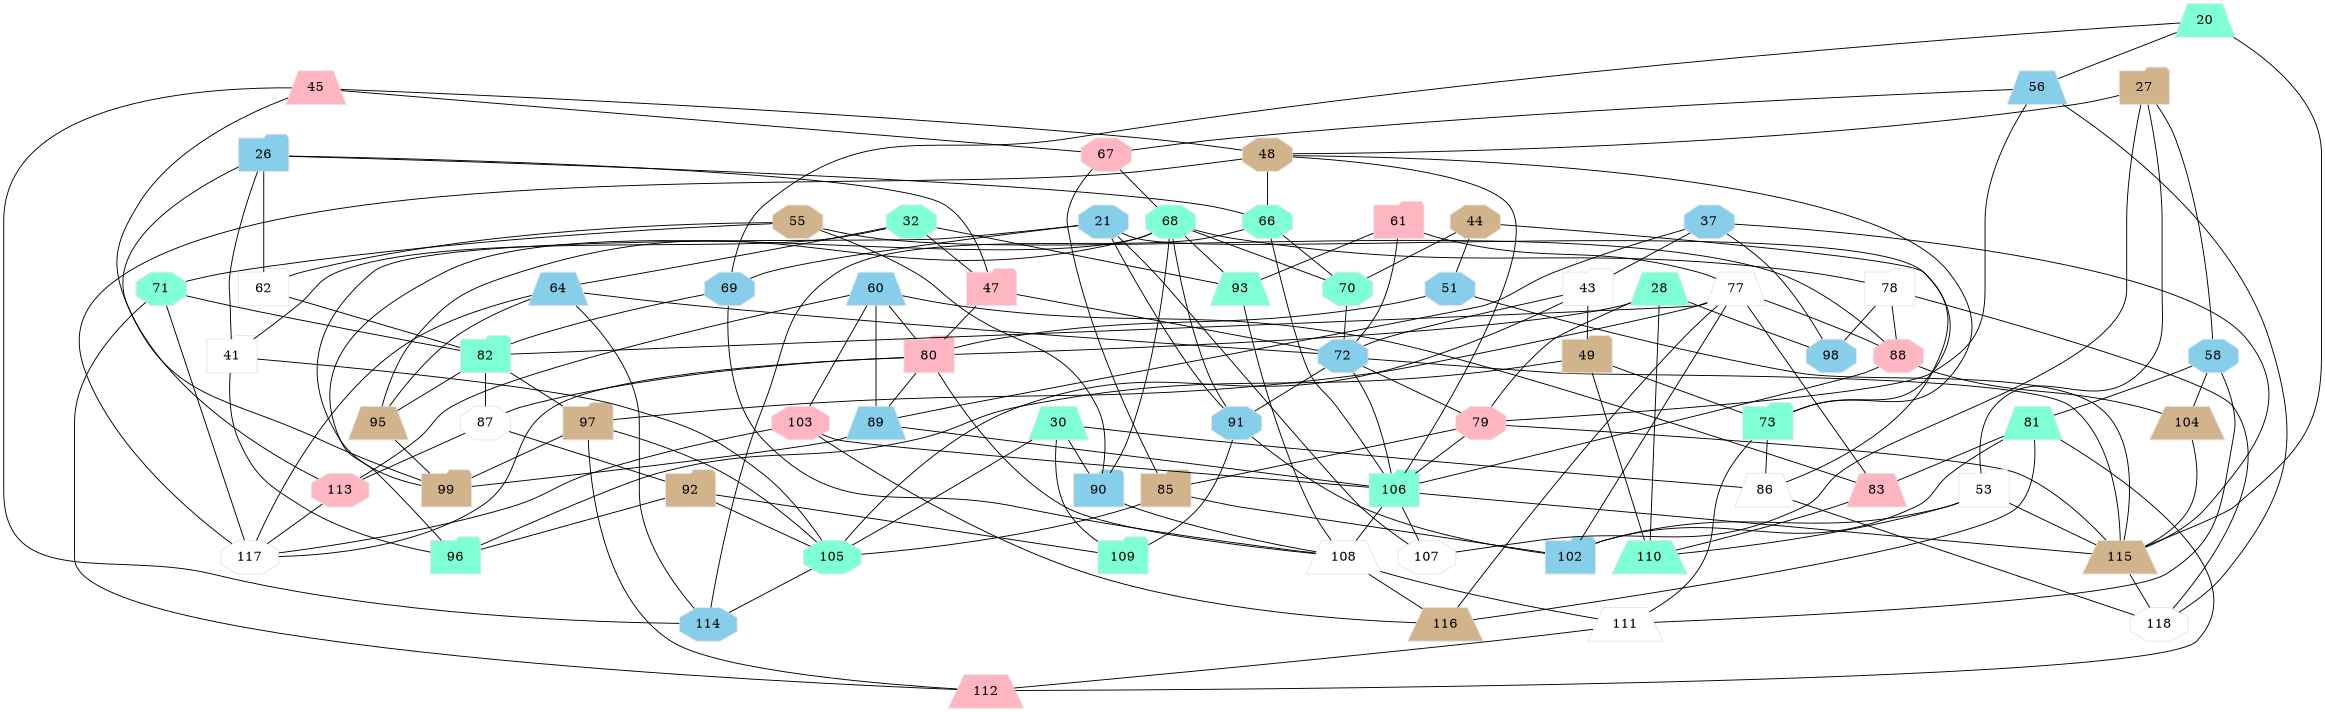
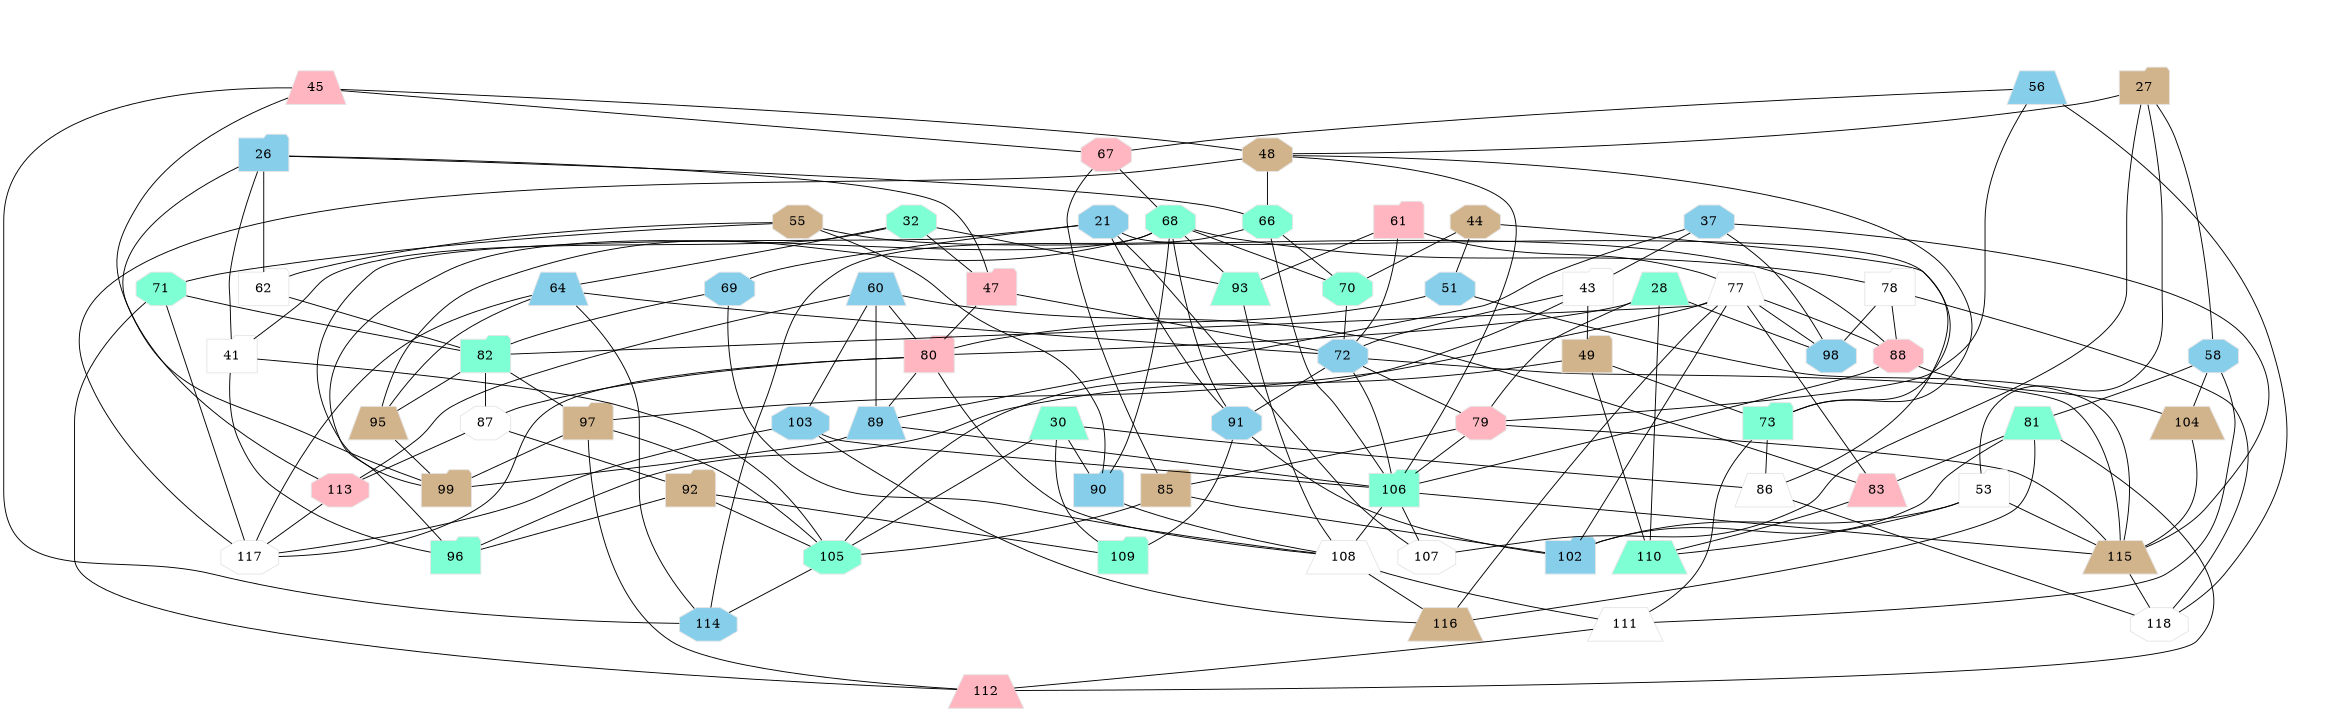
node "20": removed
edge "77" -- "98": added
node "103": fillcolor lightpink -> skyblue
